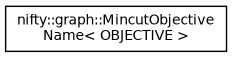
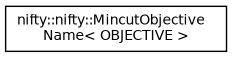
node "nifty::graph::MincutObjective Name< OBJECTIVE >": label "nifty::graph::MincutObjective Name< OBJECTIVE >" -> "nifty::nifty::MincutObjective Name< OBJECTIVE >"
